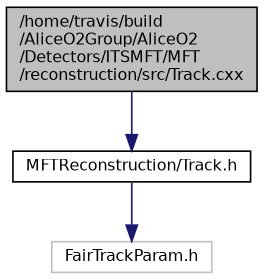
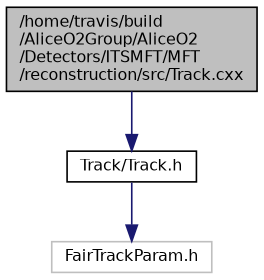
node "MFTReconstruction/Track.h": label "MFTReconstruction/Track.h" -> "Track/Track.h"
